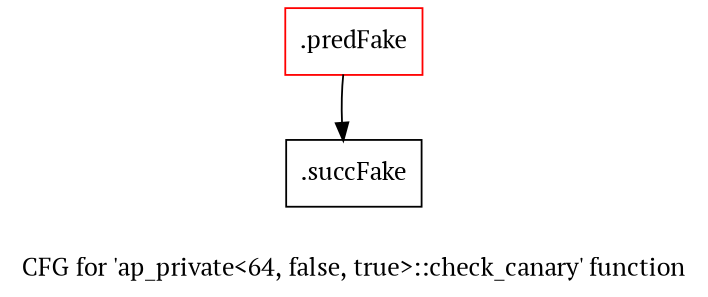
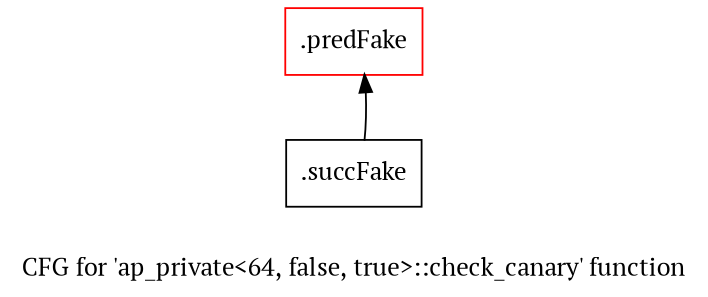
edge ".predFake" -> ".succFake": reversed
